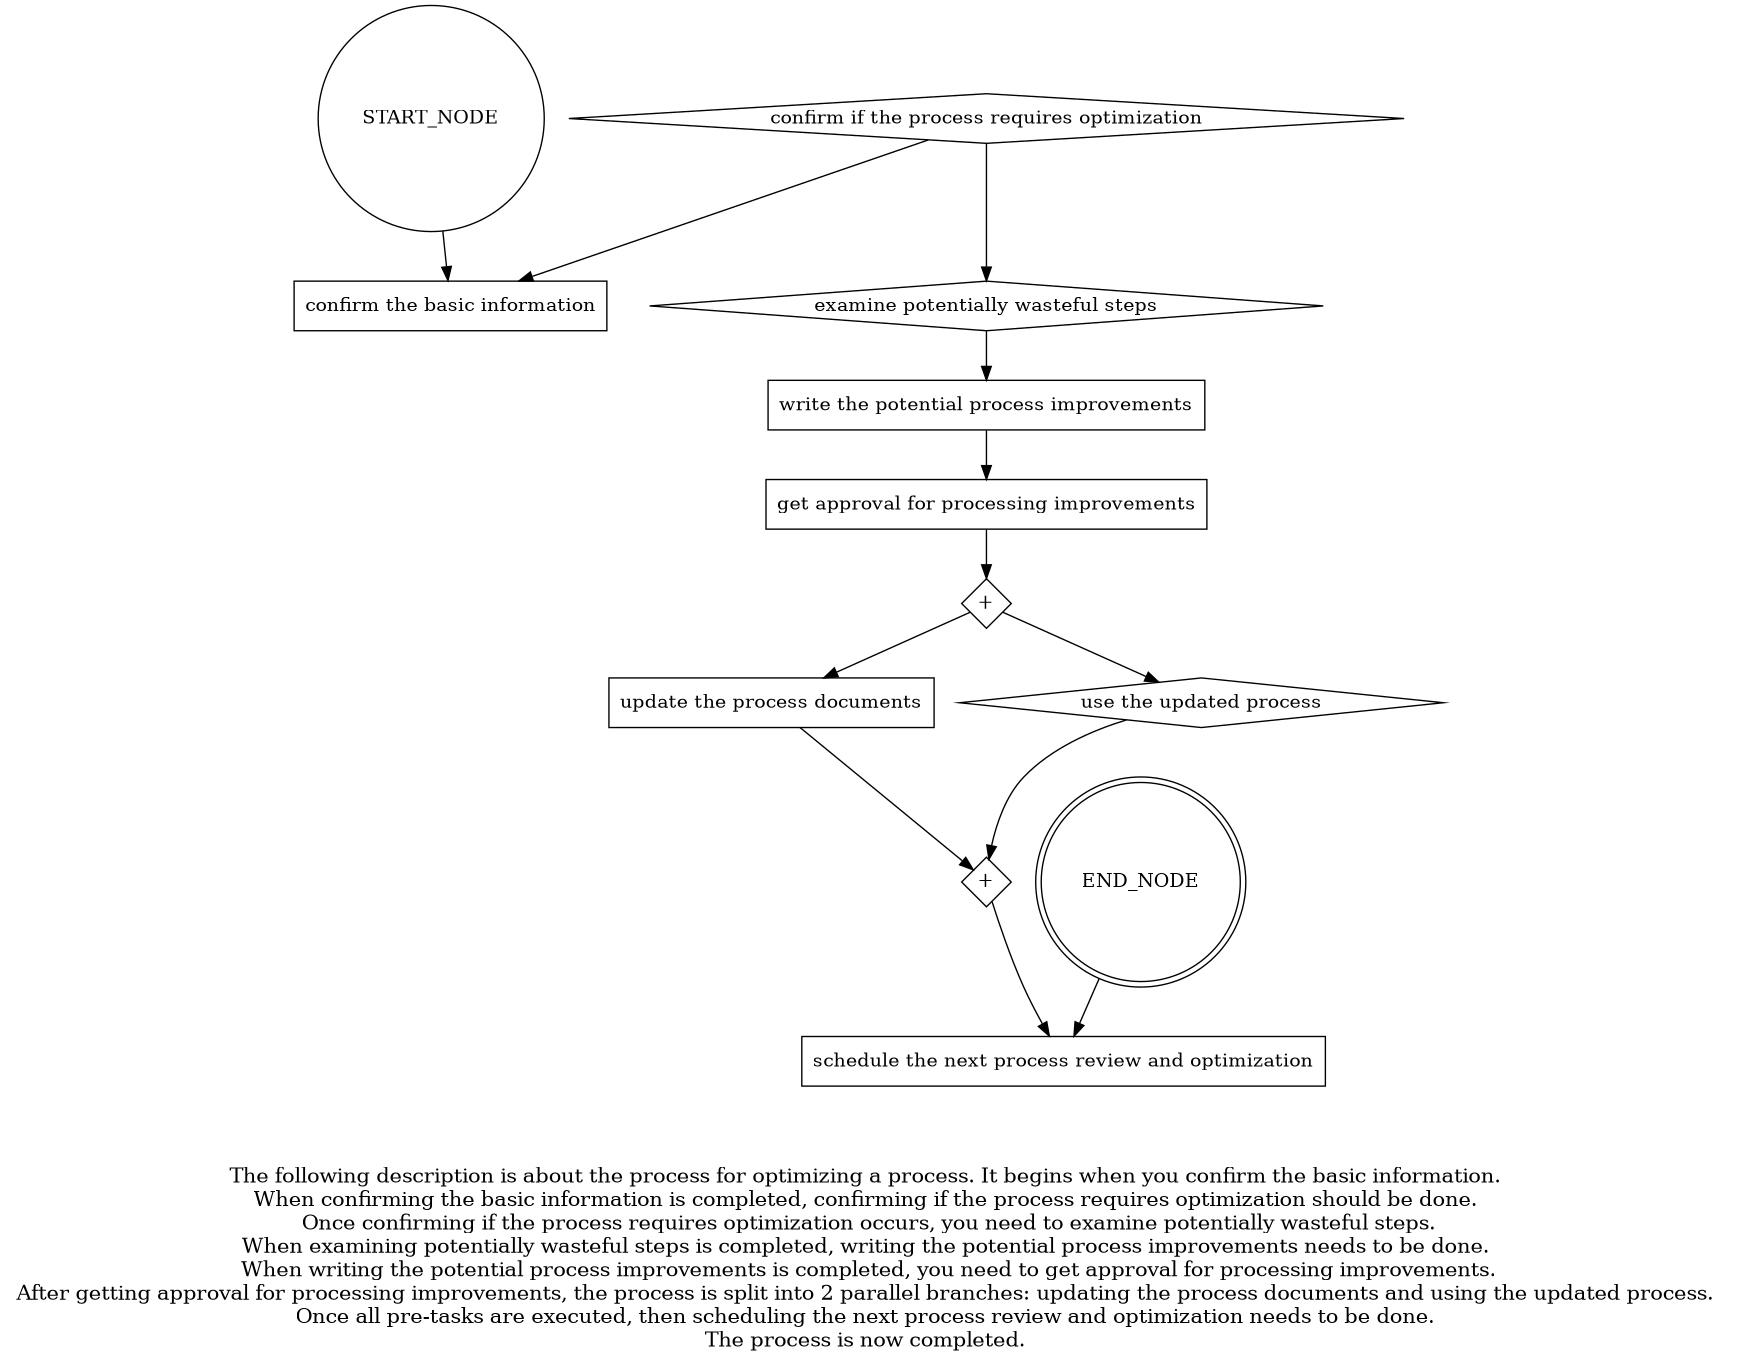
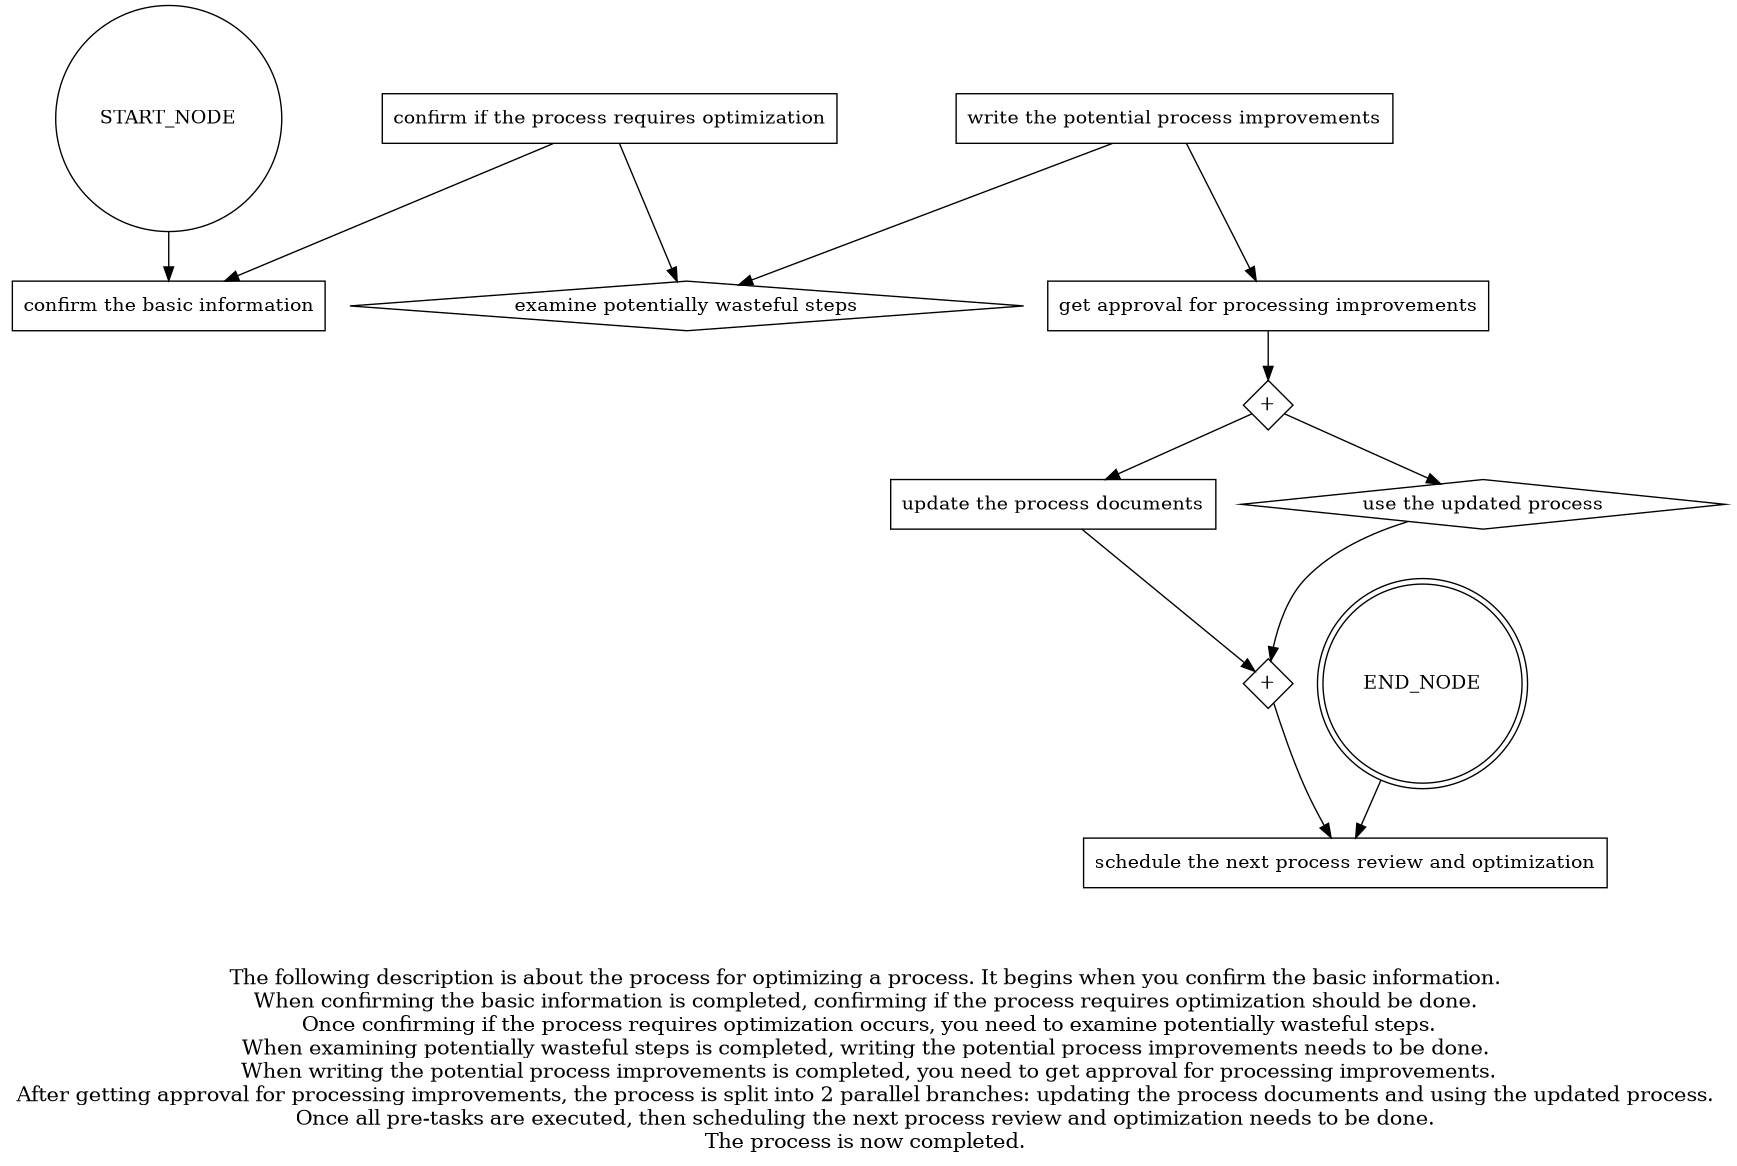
node "confirm if the process requires optimization": shape diamond -> box
edge "examine potentially wasteful steps" -> "write the potential process improvements": reversed
